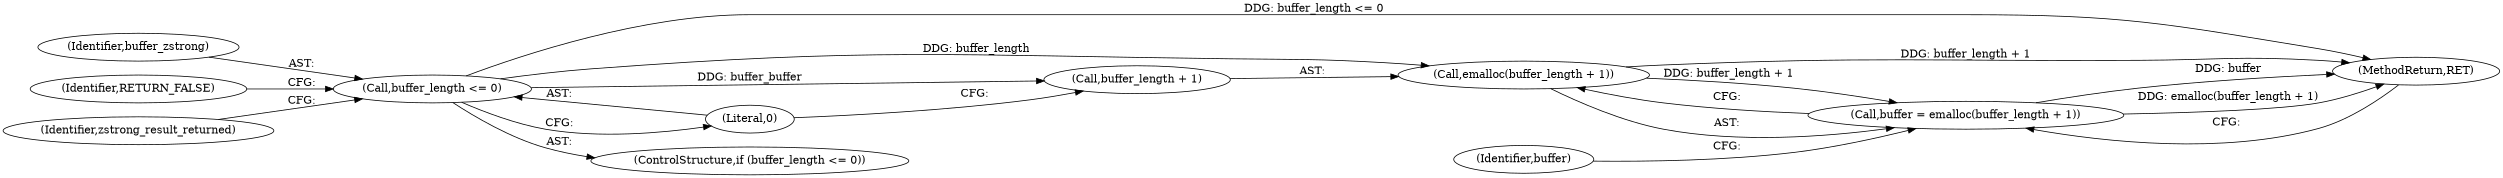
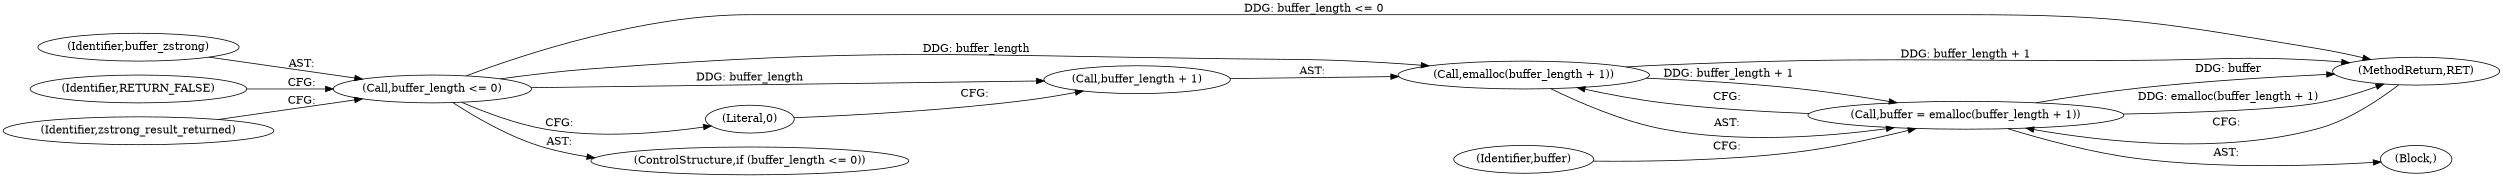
edge "(Call,buffer_length <= 0)" -> "(Call,buffer_length + 1)": label "DDG: buffer_buffer" -> "DDG: buffer_length"
edge "(Literal,0)" -> "(Call,buffer_length <= 0)": removed, label "AST:"
node "(Block,)": added
